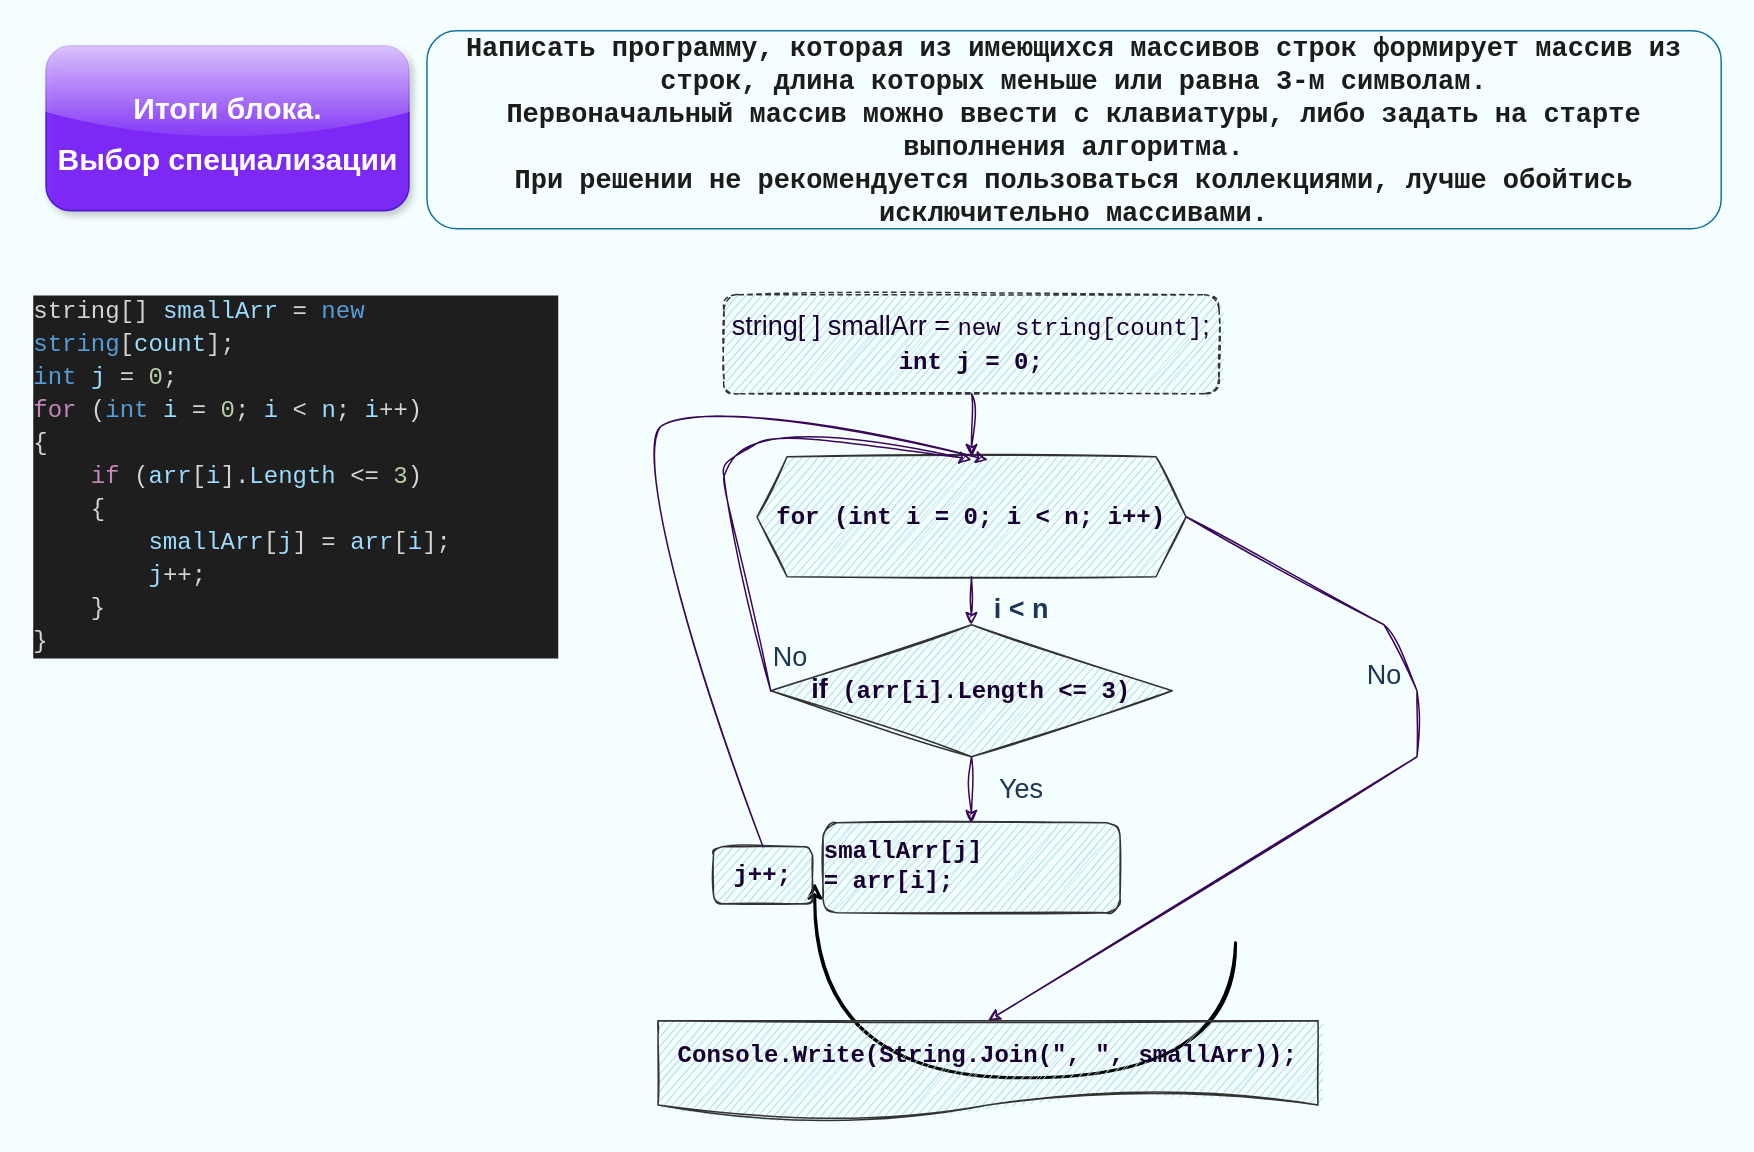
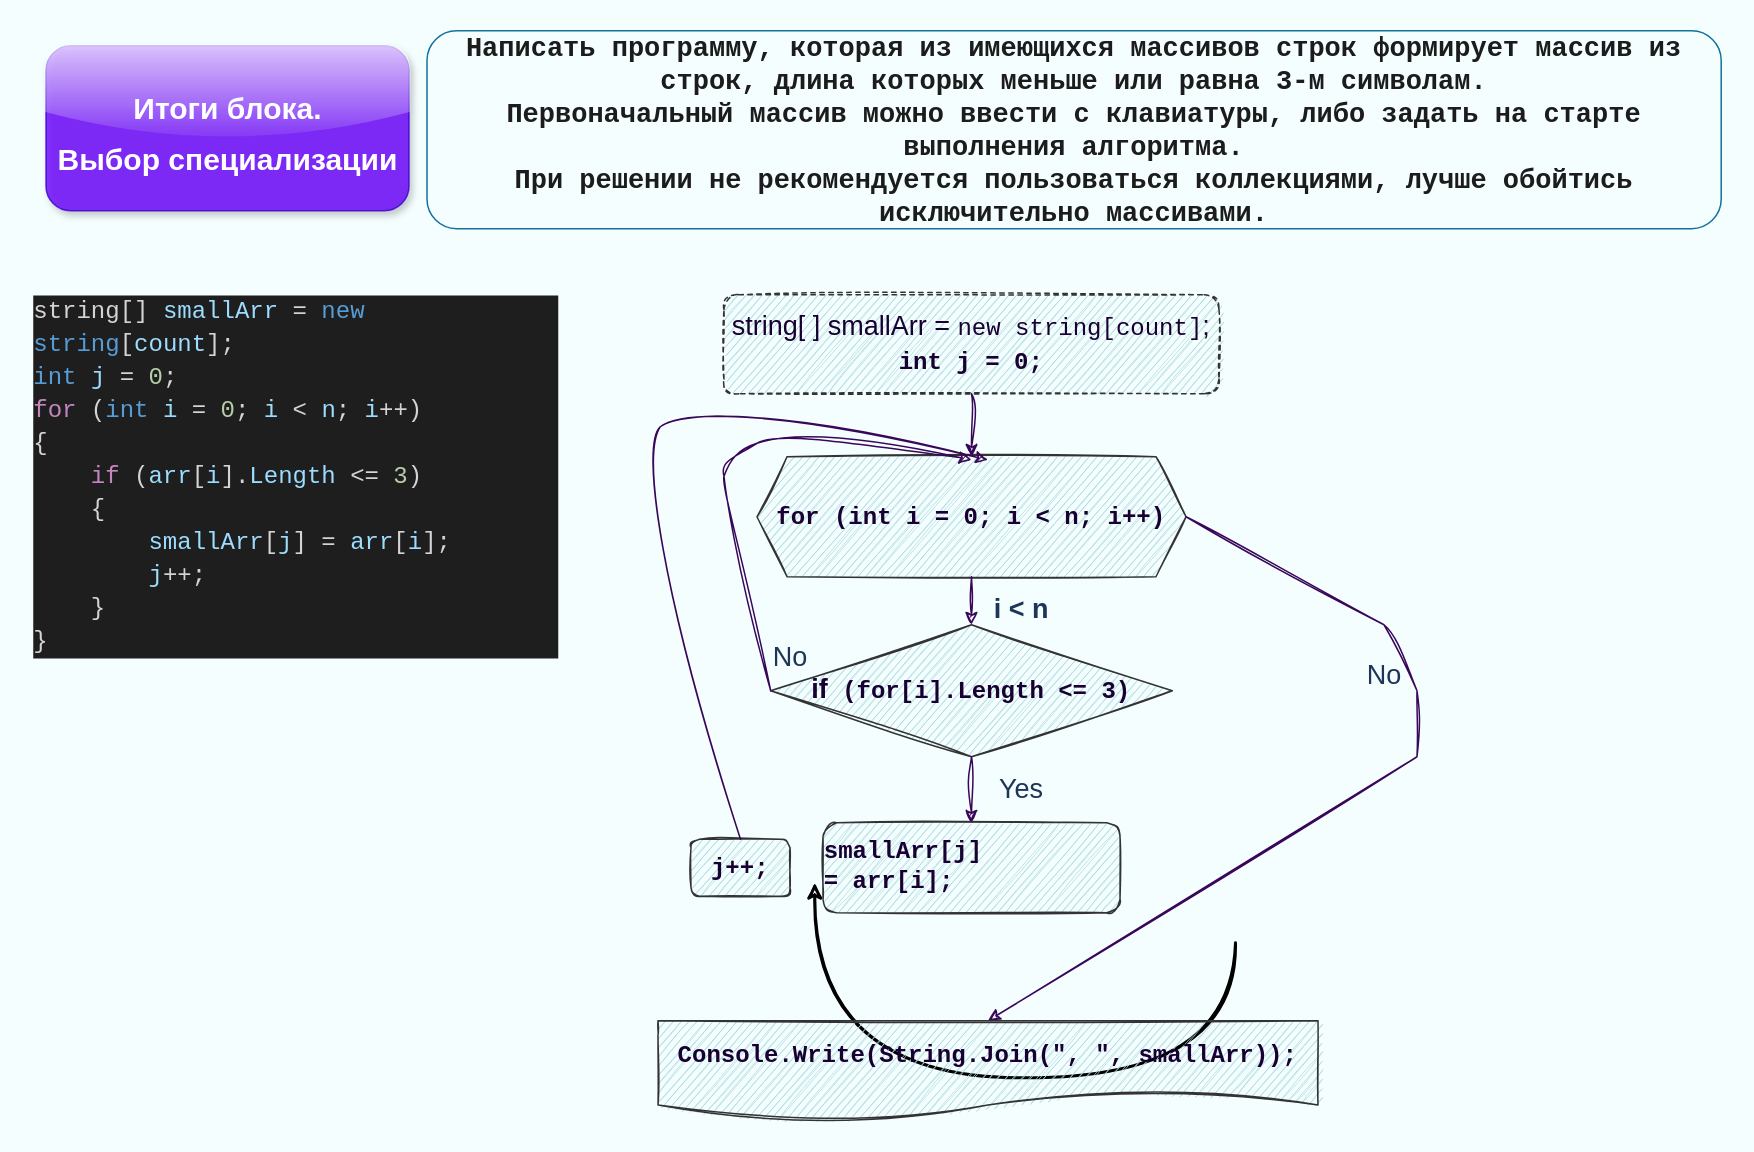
node "if (arr[i].Length <= 3)": label "if (arr[i].Length <= 3)" -> "if (for[i].Length <= 3)"
node "j++;": moved (763, 875) -> (740, 868)
